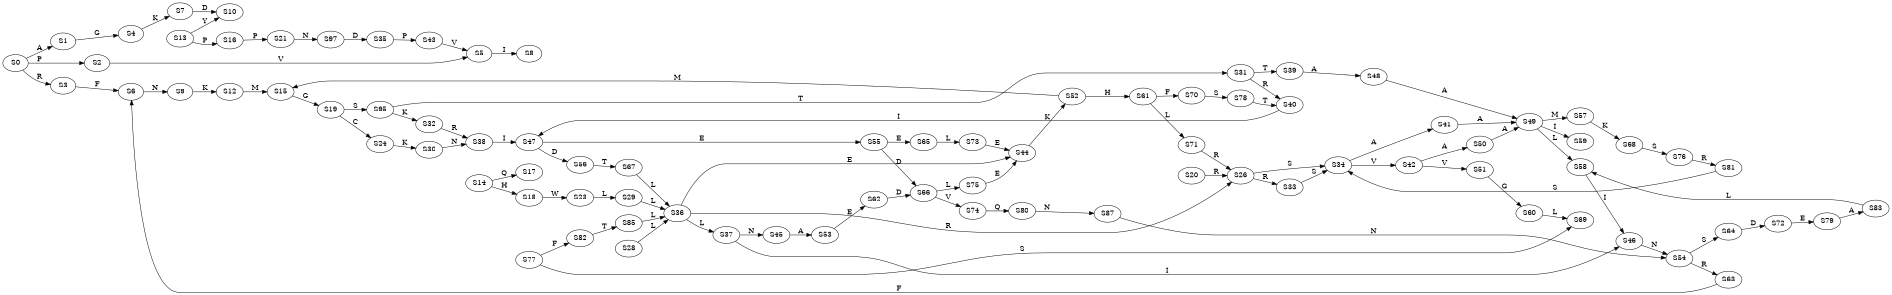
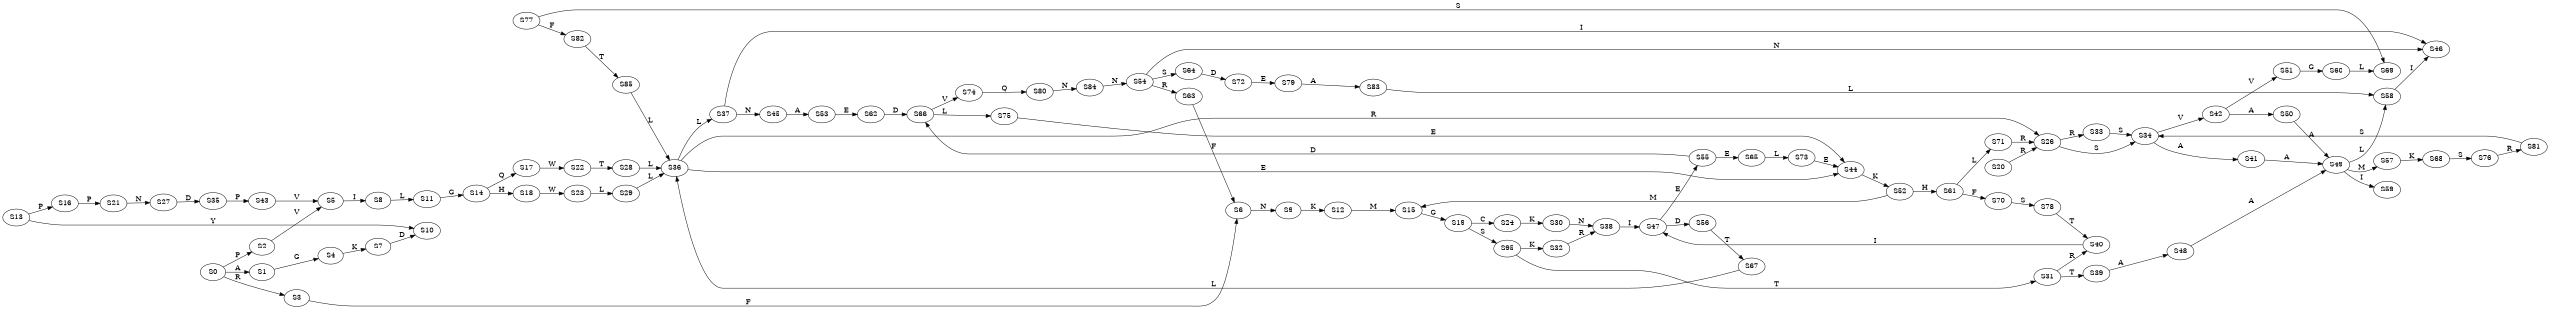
node "S97": label "S97" -> "S27"
node "S22": added
node "S11": added
node "S87": label "S87" -> "S84"
edge "S46" -> "S54": reversed
